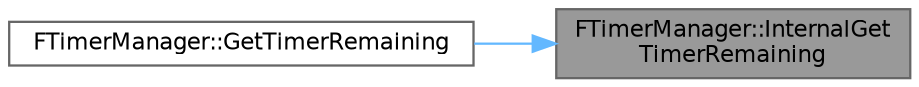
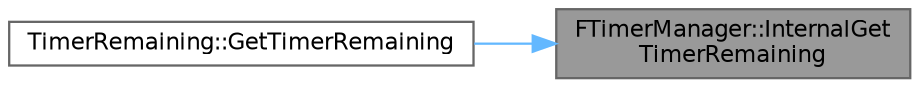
node "FTimerManager::GetTimerRemaining": label "FTimerManager::GetTimerRemaining" -> "TimerRemaining::GetTimerRemaining"
